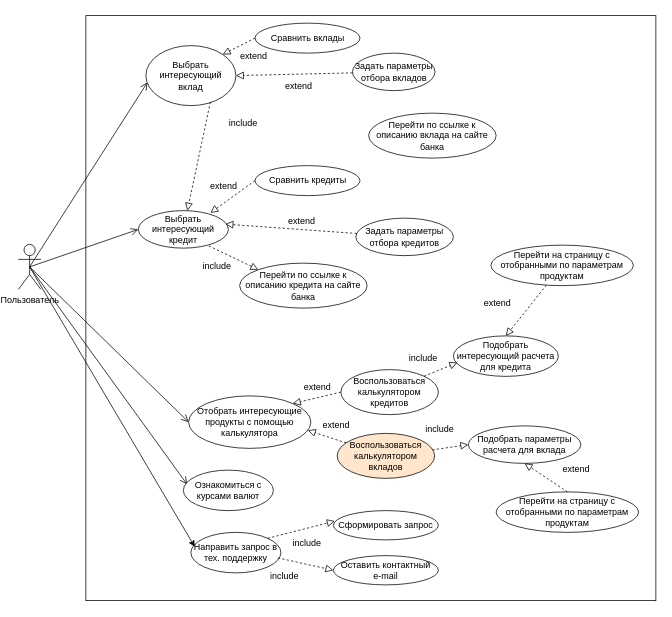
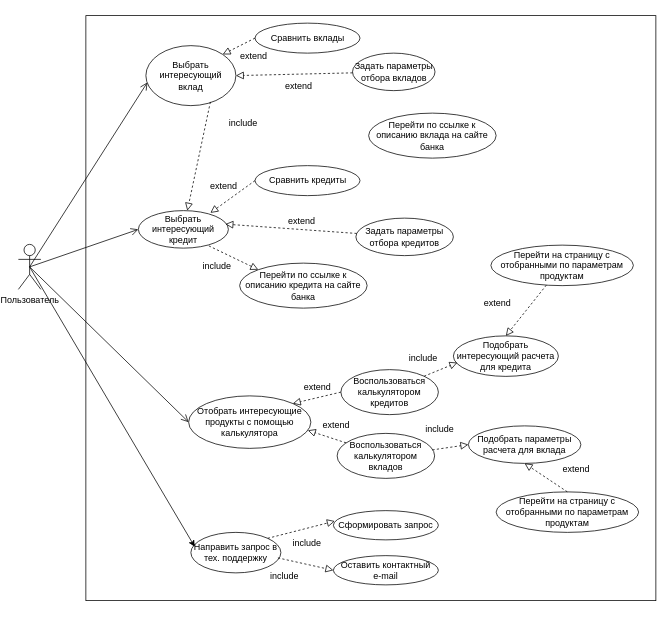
edge "Пользователь" -> "Ознакомиться с курсами валют": removed
node "Воспользоваться калькулятором вкладов": fillcolor #ffe6cc -> #ffffff
node "Ознакомиться с курсами валют": removed
